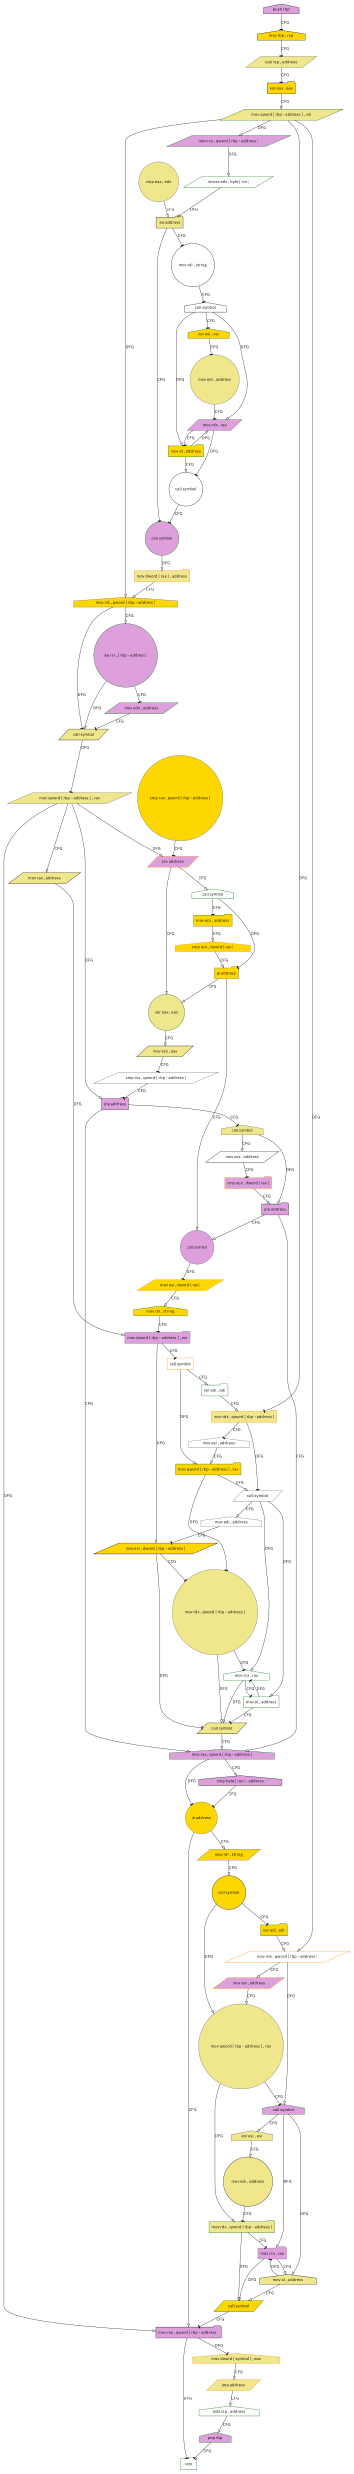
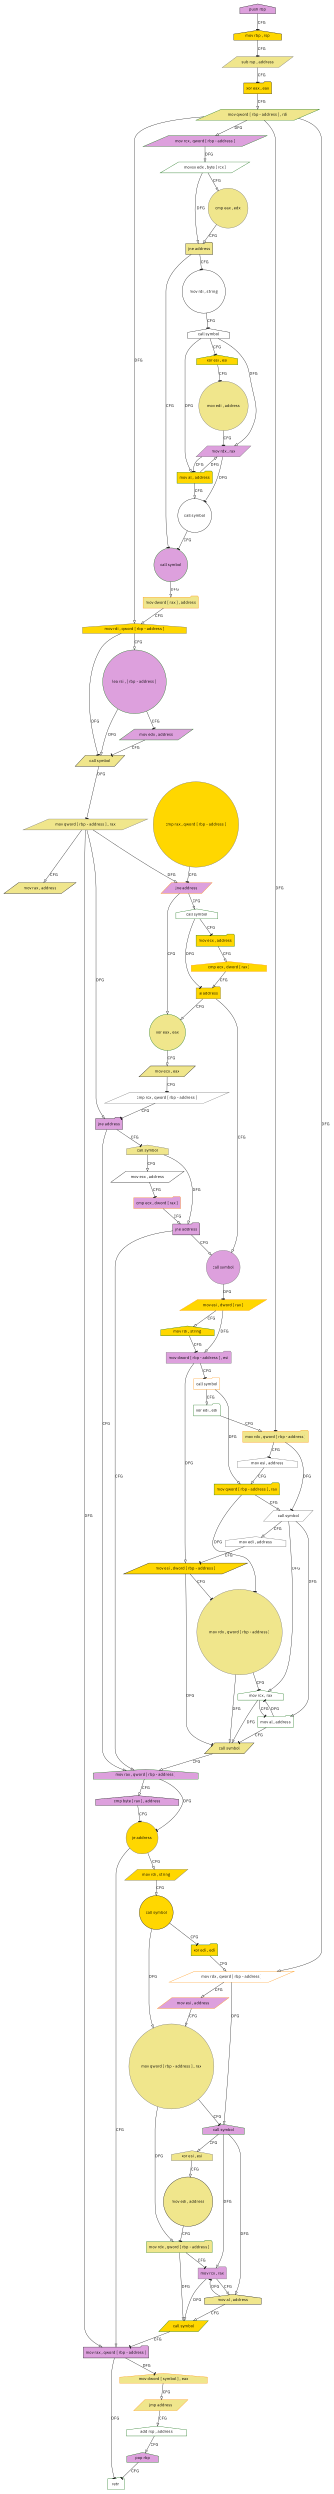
edge "movsx edx , byte [ rcx ]" -> "cmp eax , edx": added, label "CFG"
edge "mov rax , address" -> "mov dword [ rbp - address ] , esi": now "mov esi , dword [ rax ]" -> "mov dword [ rbp - address ] , esi"
